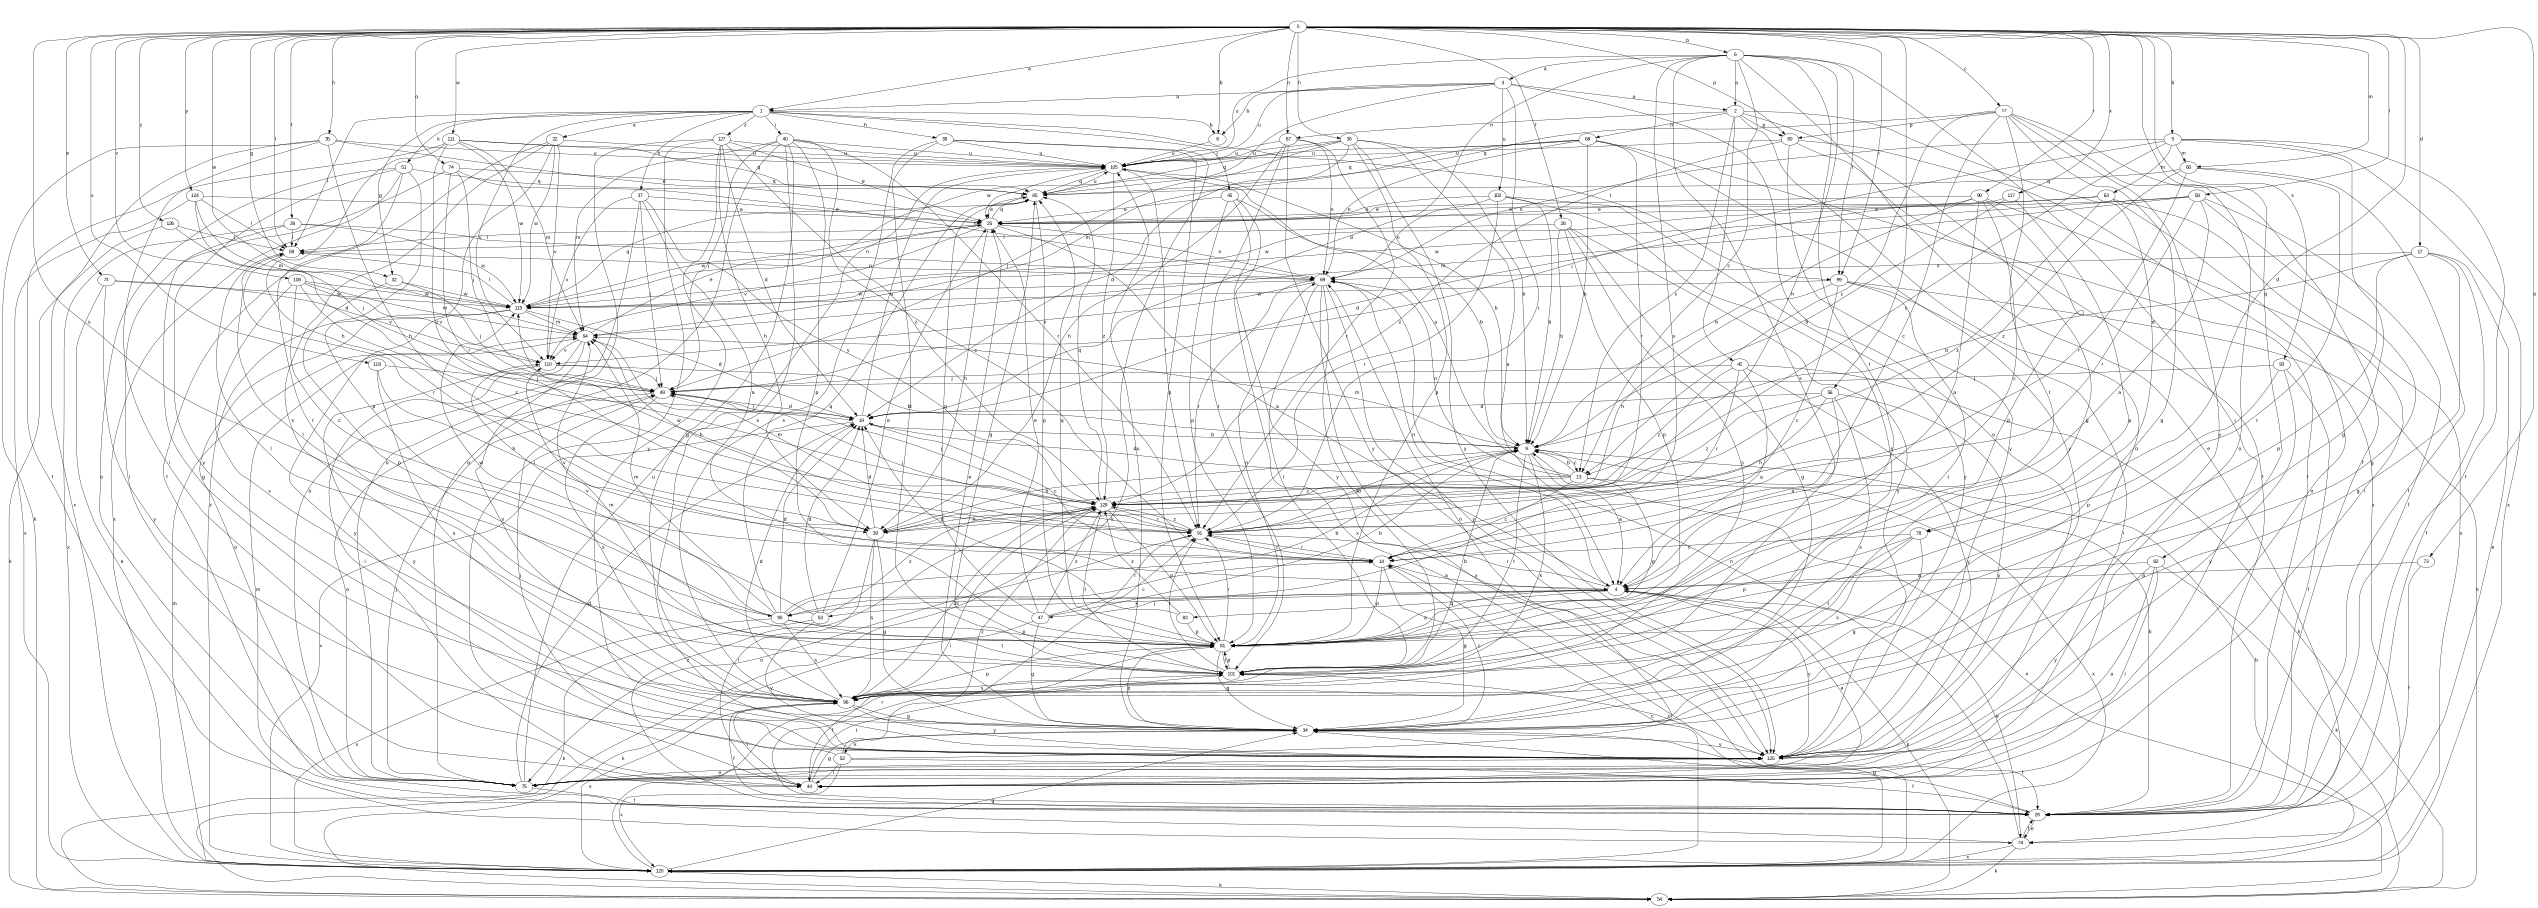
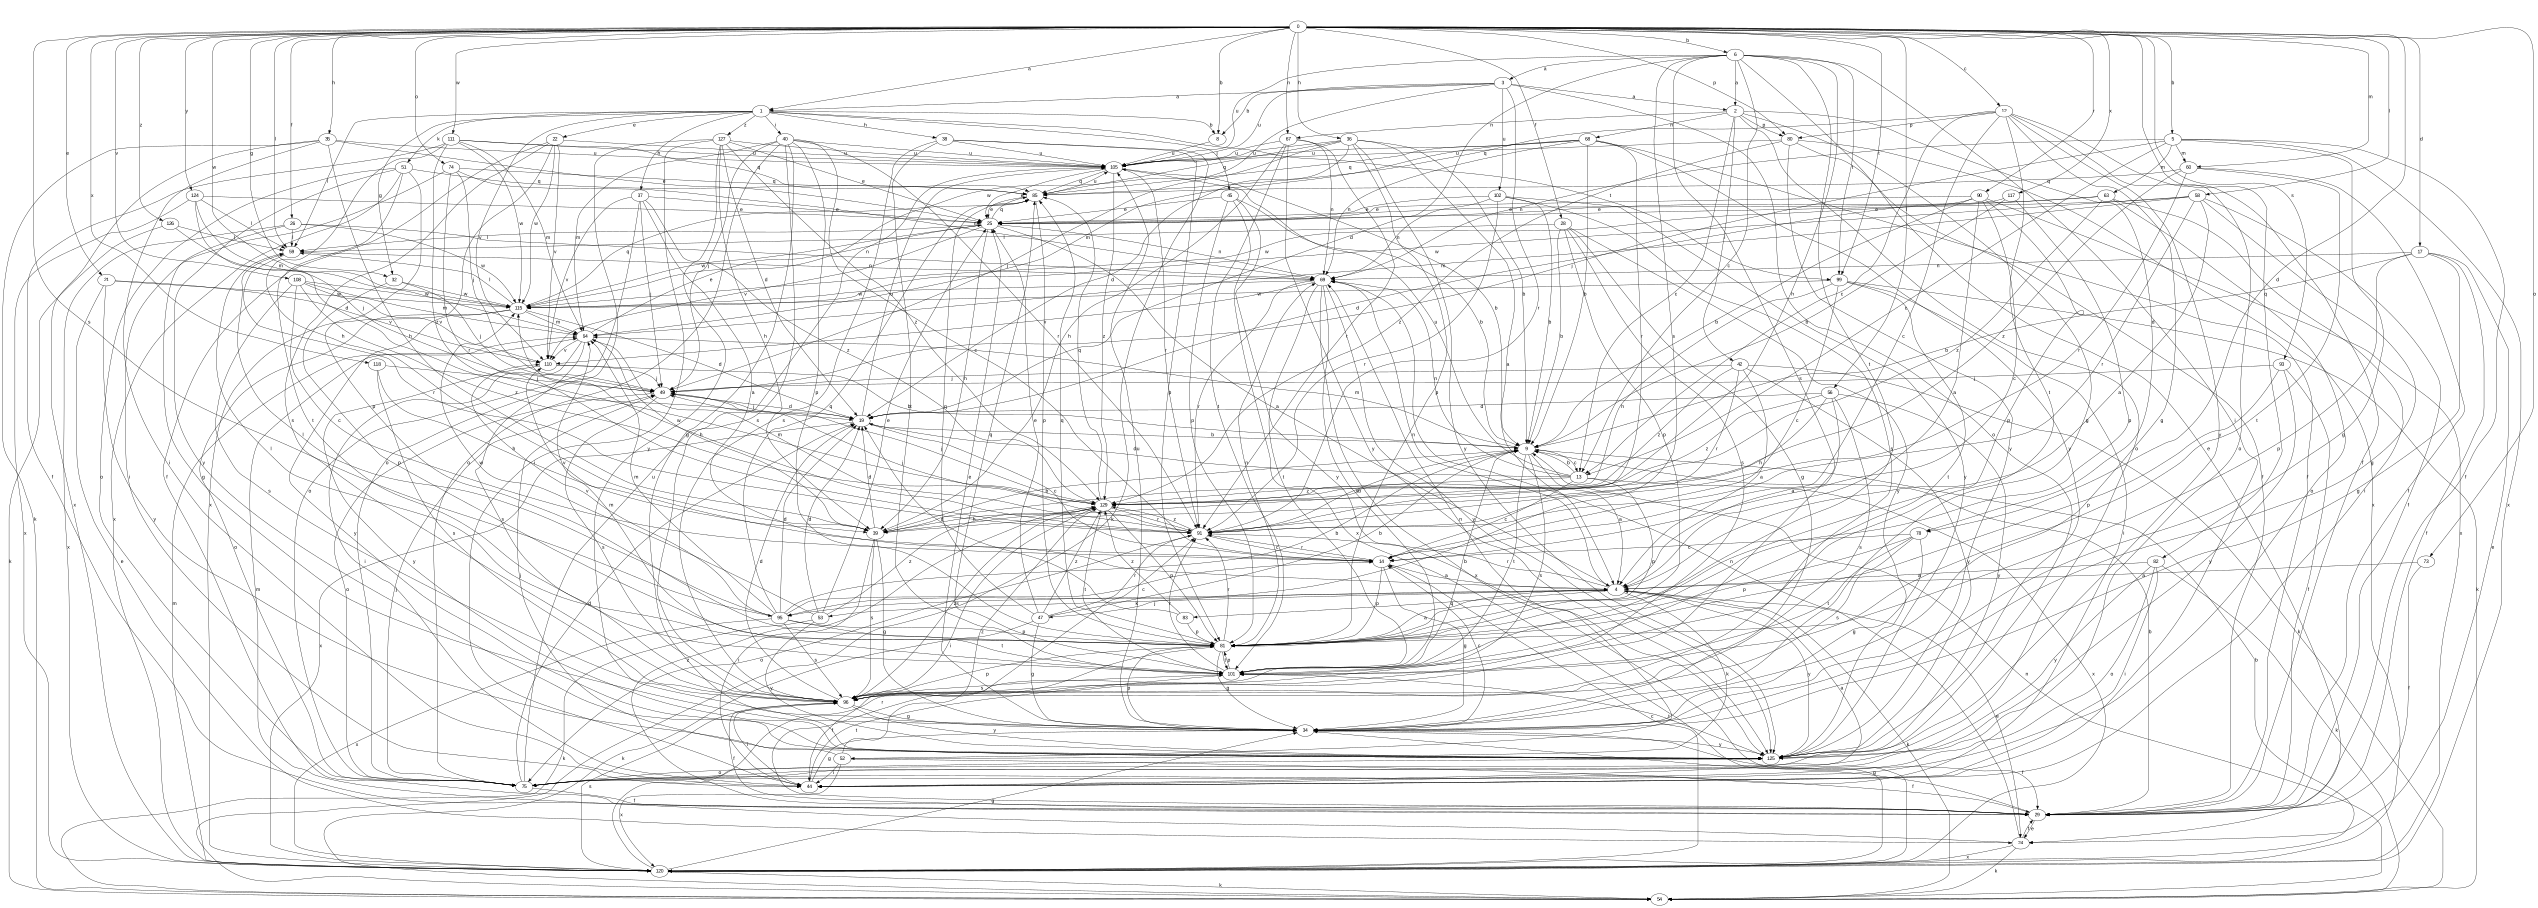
edge "37" -> "129": label "y" -> "z"
edge "34" -> "52": now "4" -> "52"
